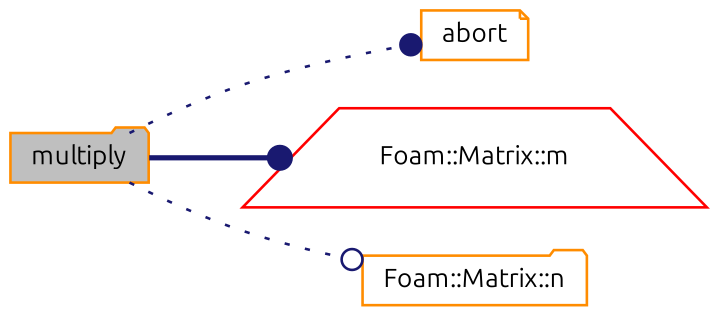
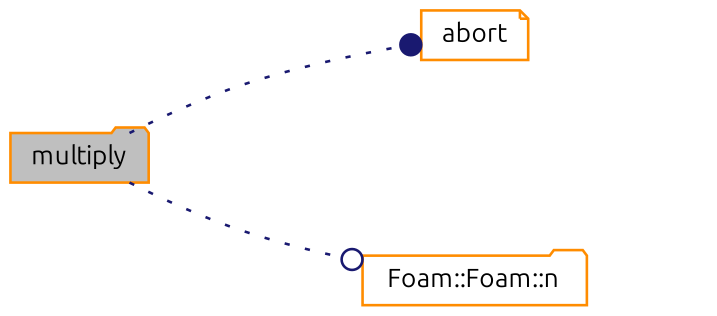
node "Foam::Matrix::m": removed
node "Foam::Matrix::n": label "Foam::Matrix::n" -> "Foam::Foam::n"
